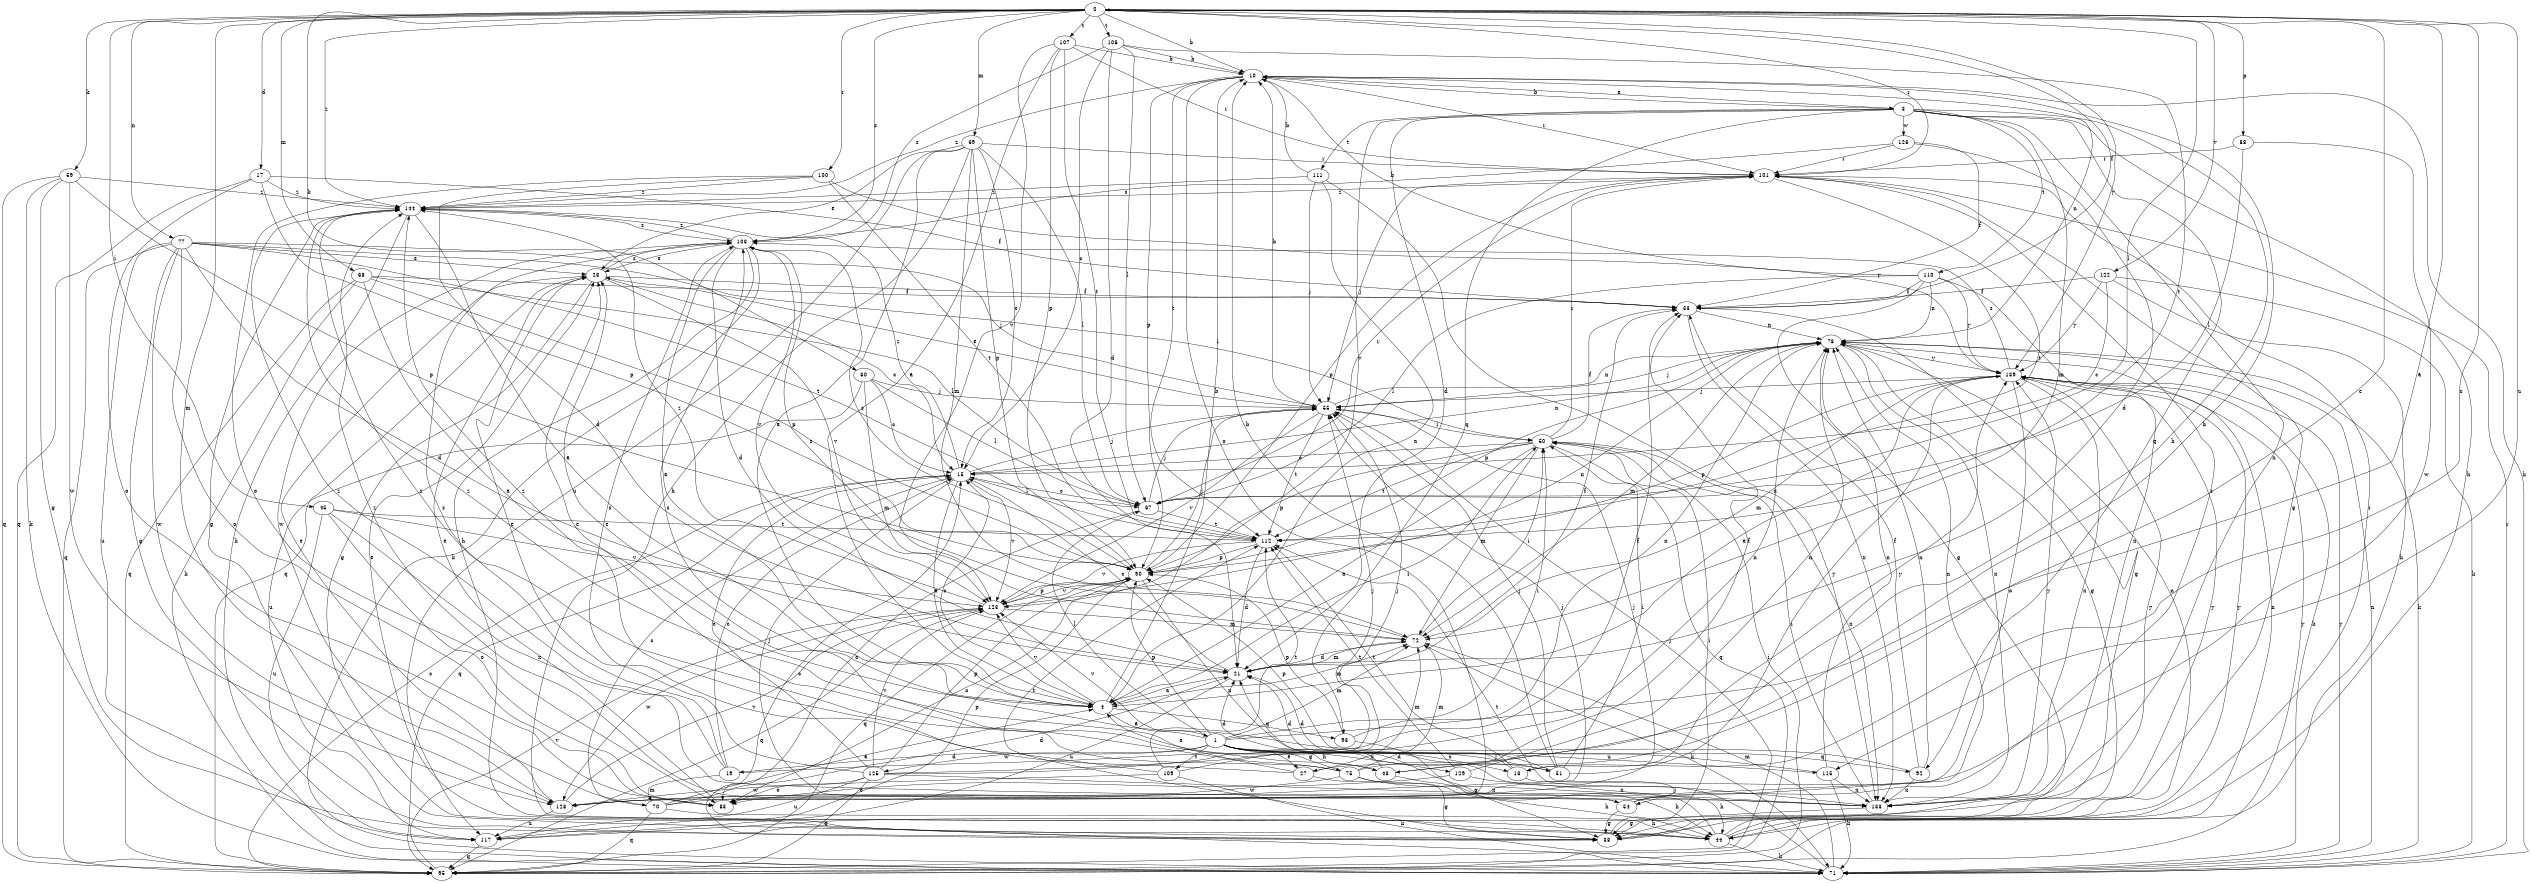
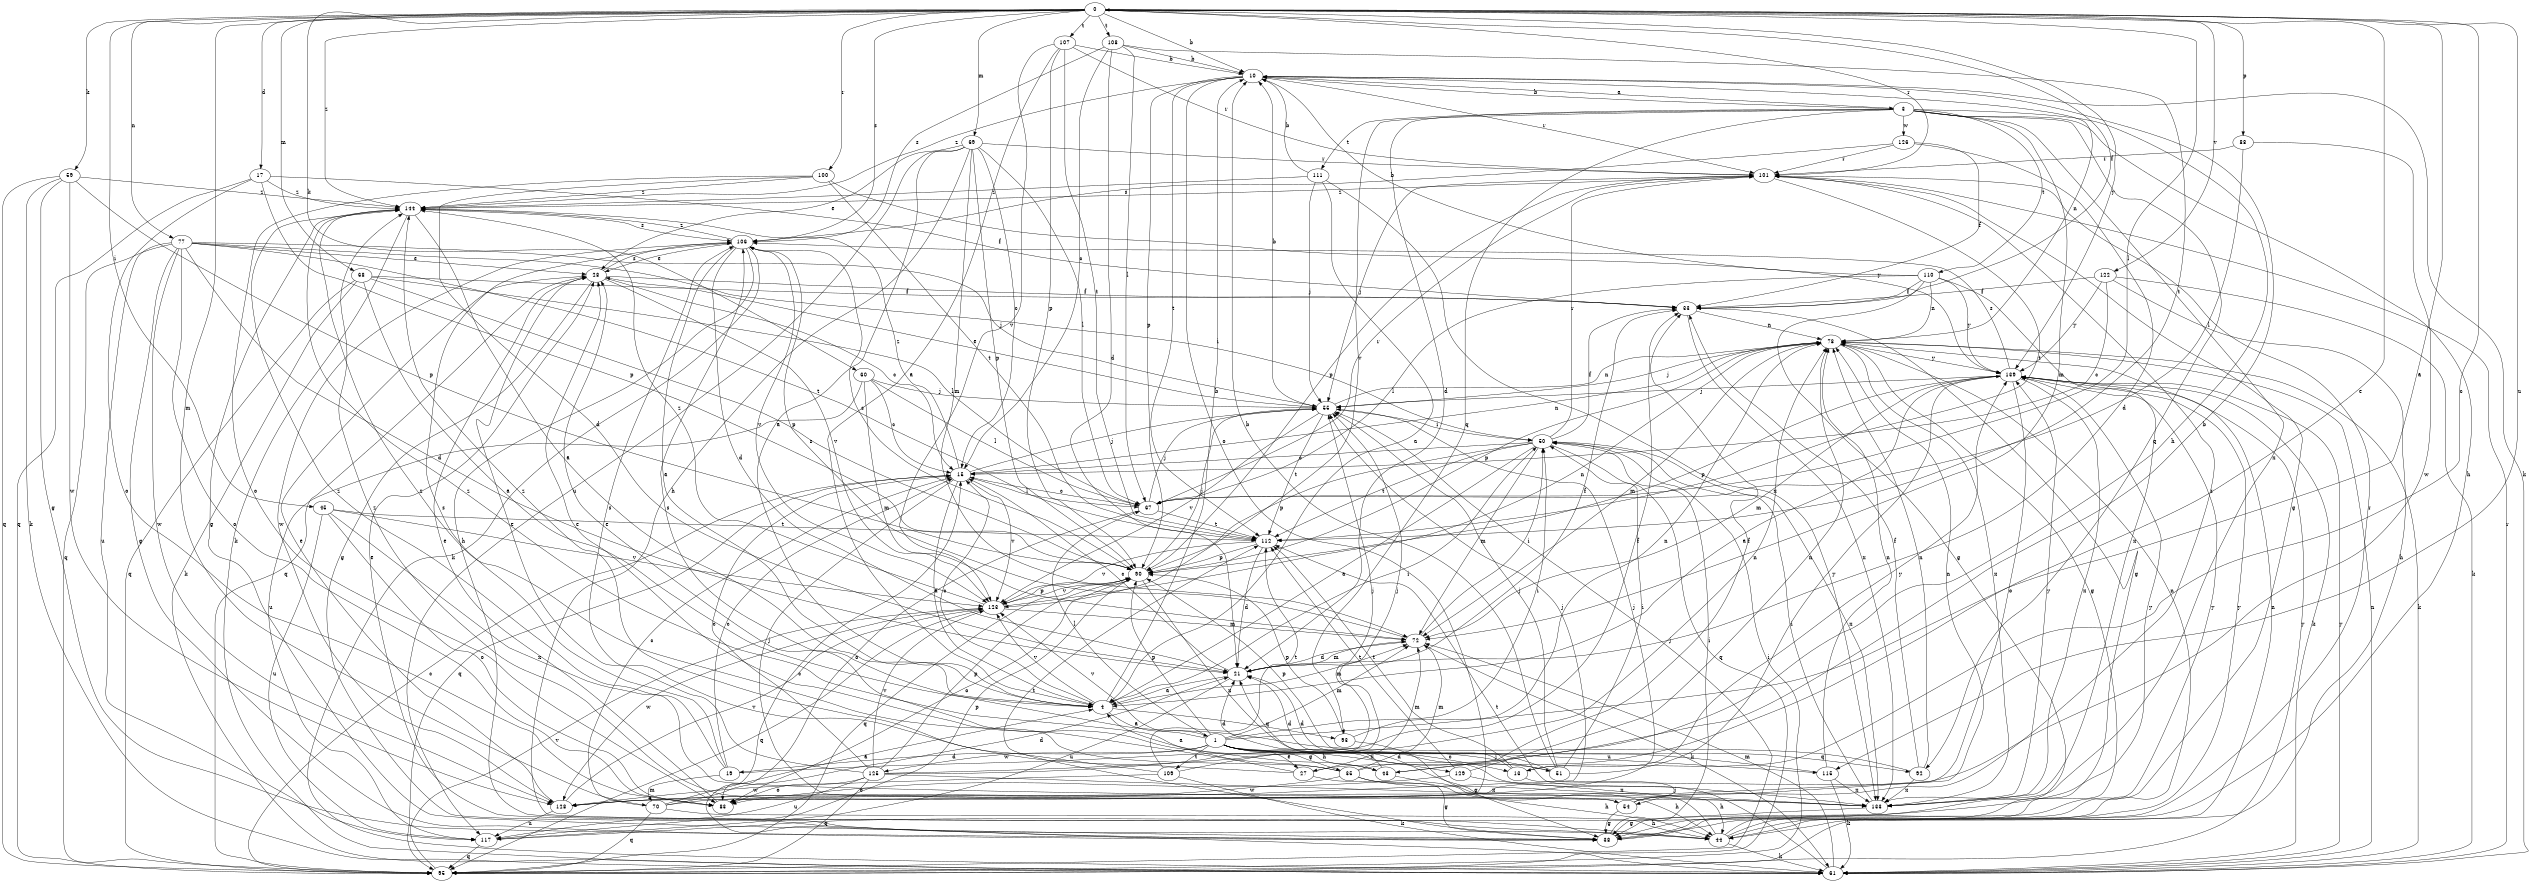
node "75": label "75" -> "35"
node "71": label "71" -> "61"
